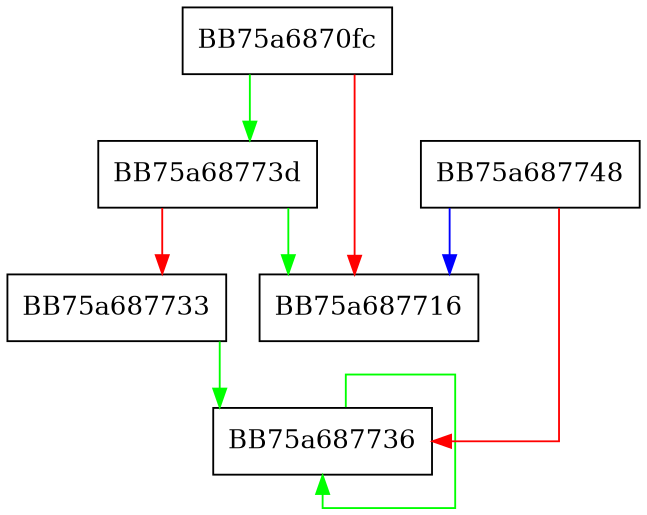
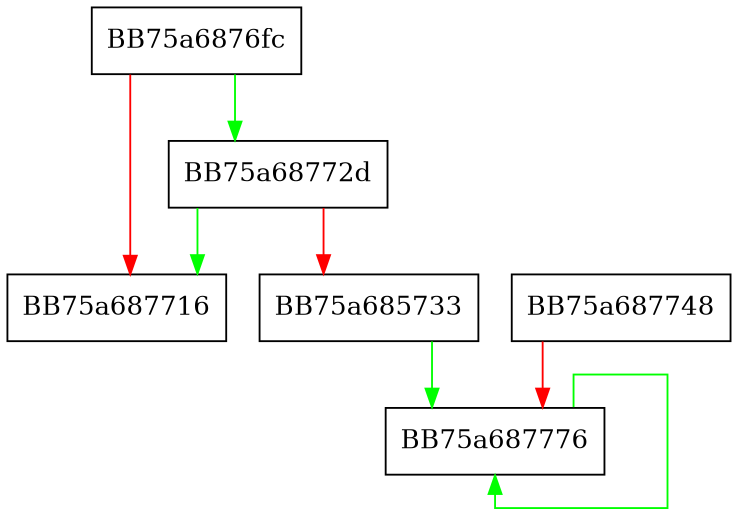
node "BB75a6870fc": label "BB75a6870fc" -> "BB75a6876fc"
node "BB75a68773d": label "BB75a68773d" -> "BB75a68772d"
edge "BB75a687748" -> "BB75a687716": removed
node "BB75a687733": label "BB75a687733" -> "BB75a685733"
node "BB75a687736": label "BB75a687736" -> "BB75a687776"
